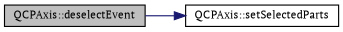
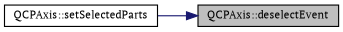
edge "QCPAxis::deselectEvent" -> "QCPAxis::setSelectedParts": reversed
